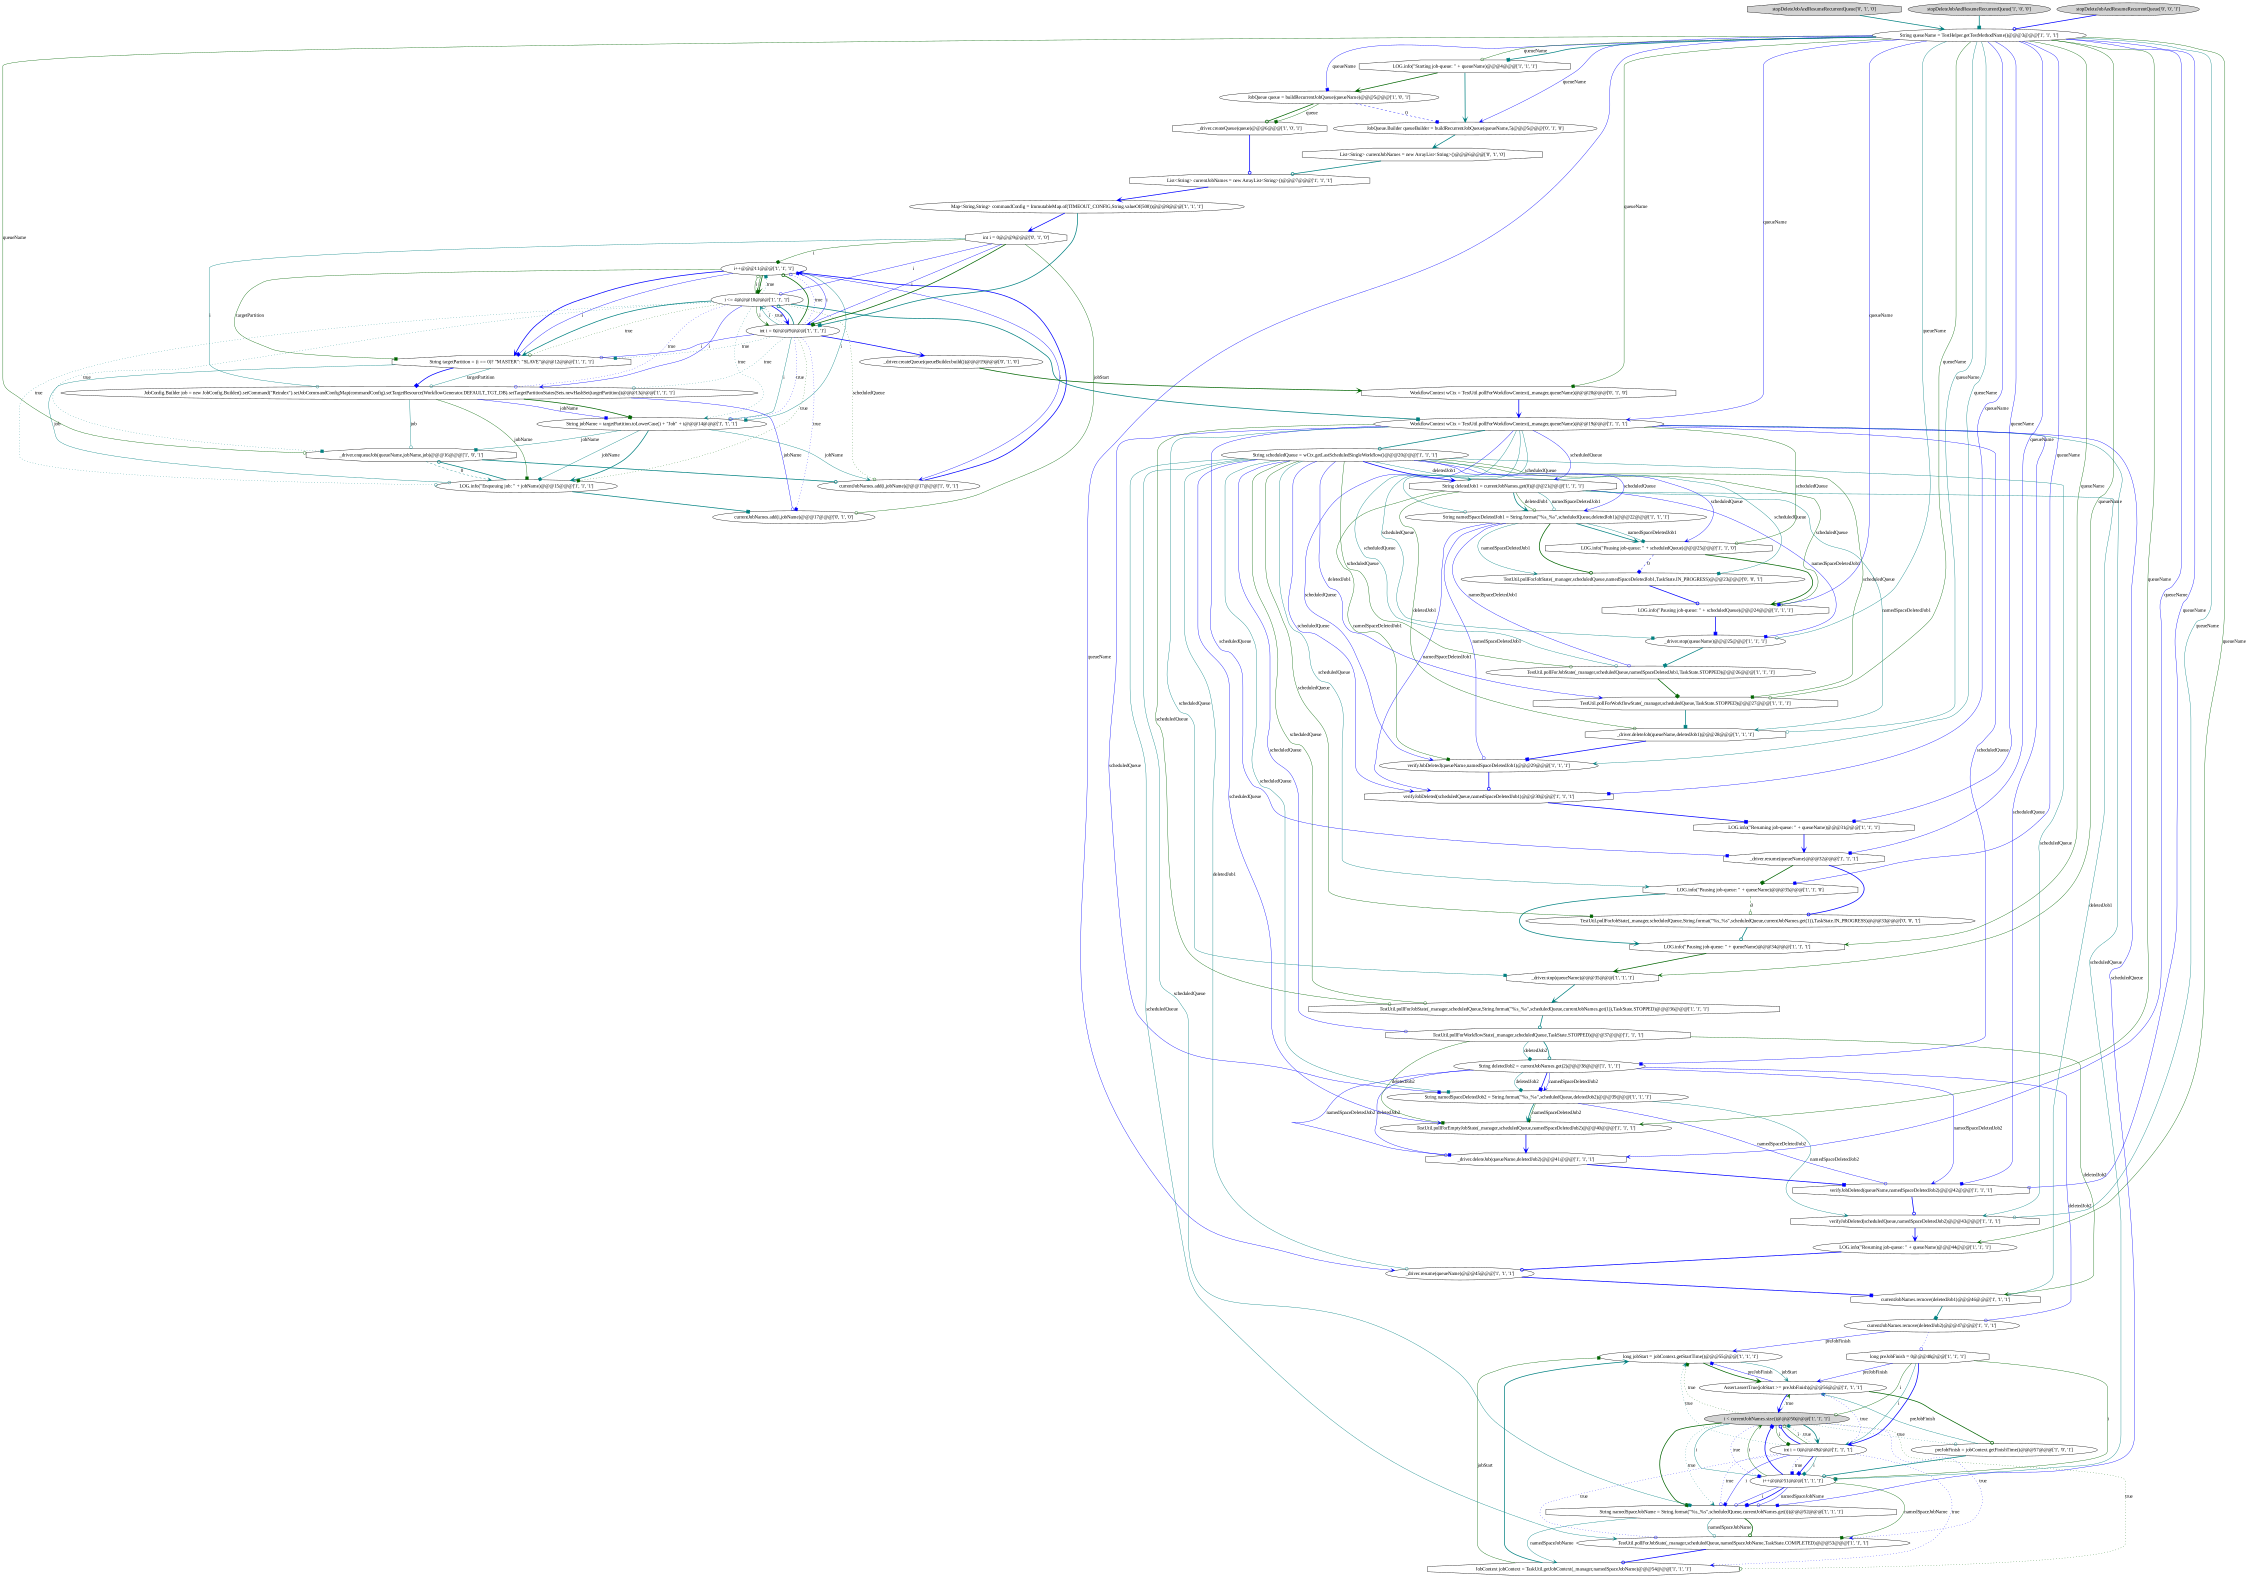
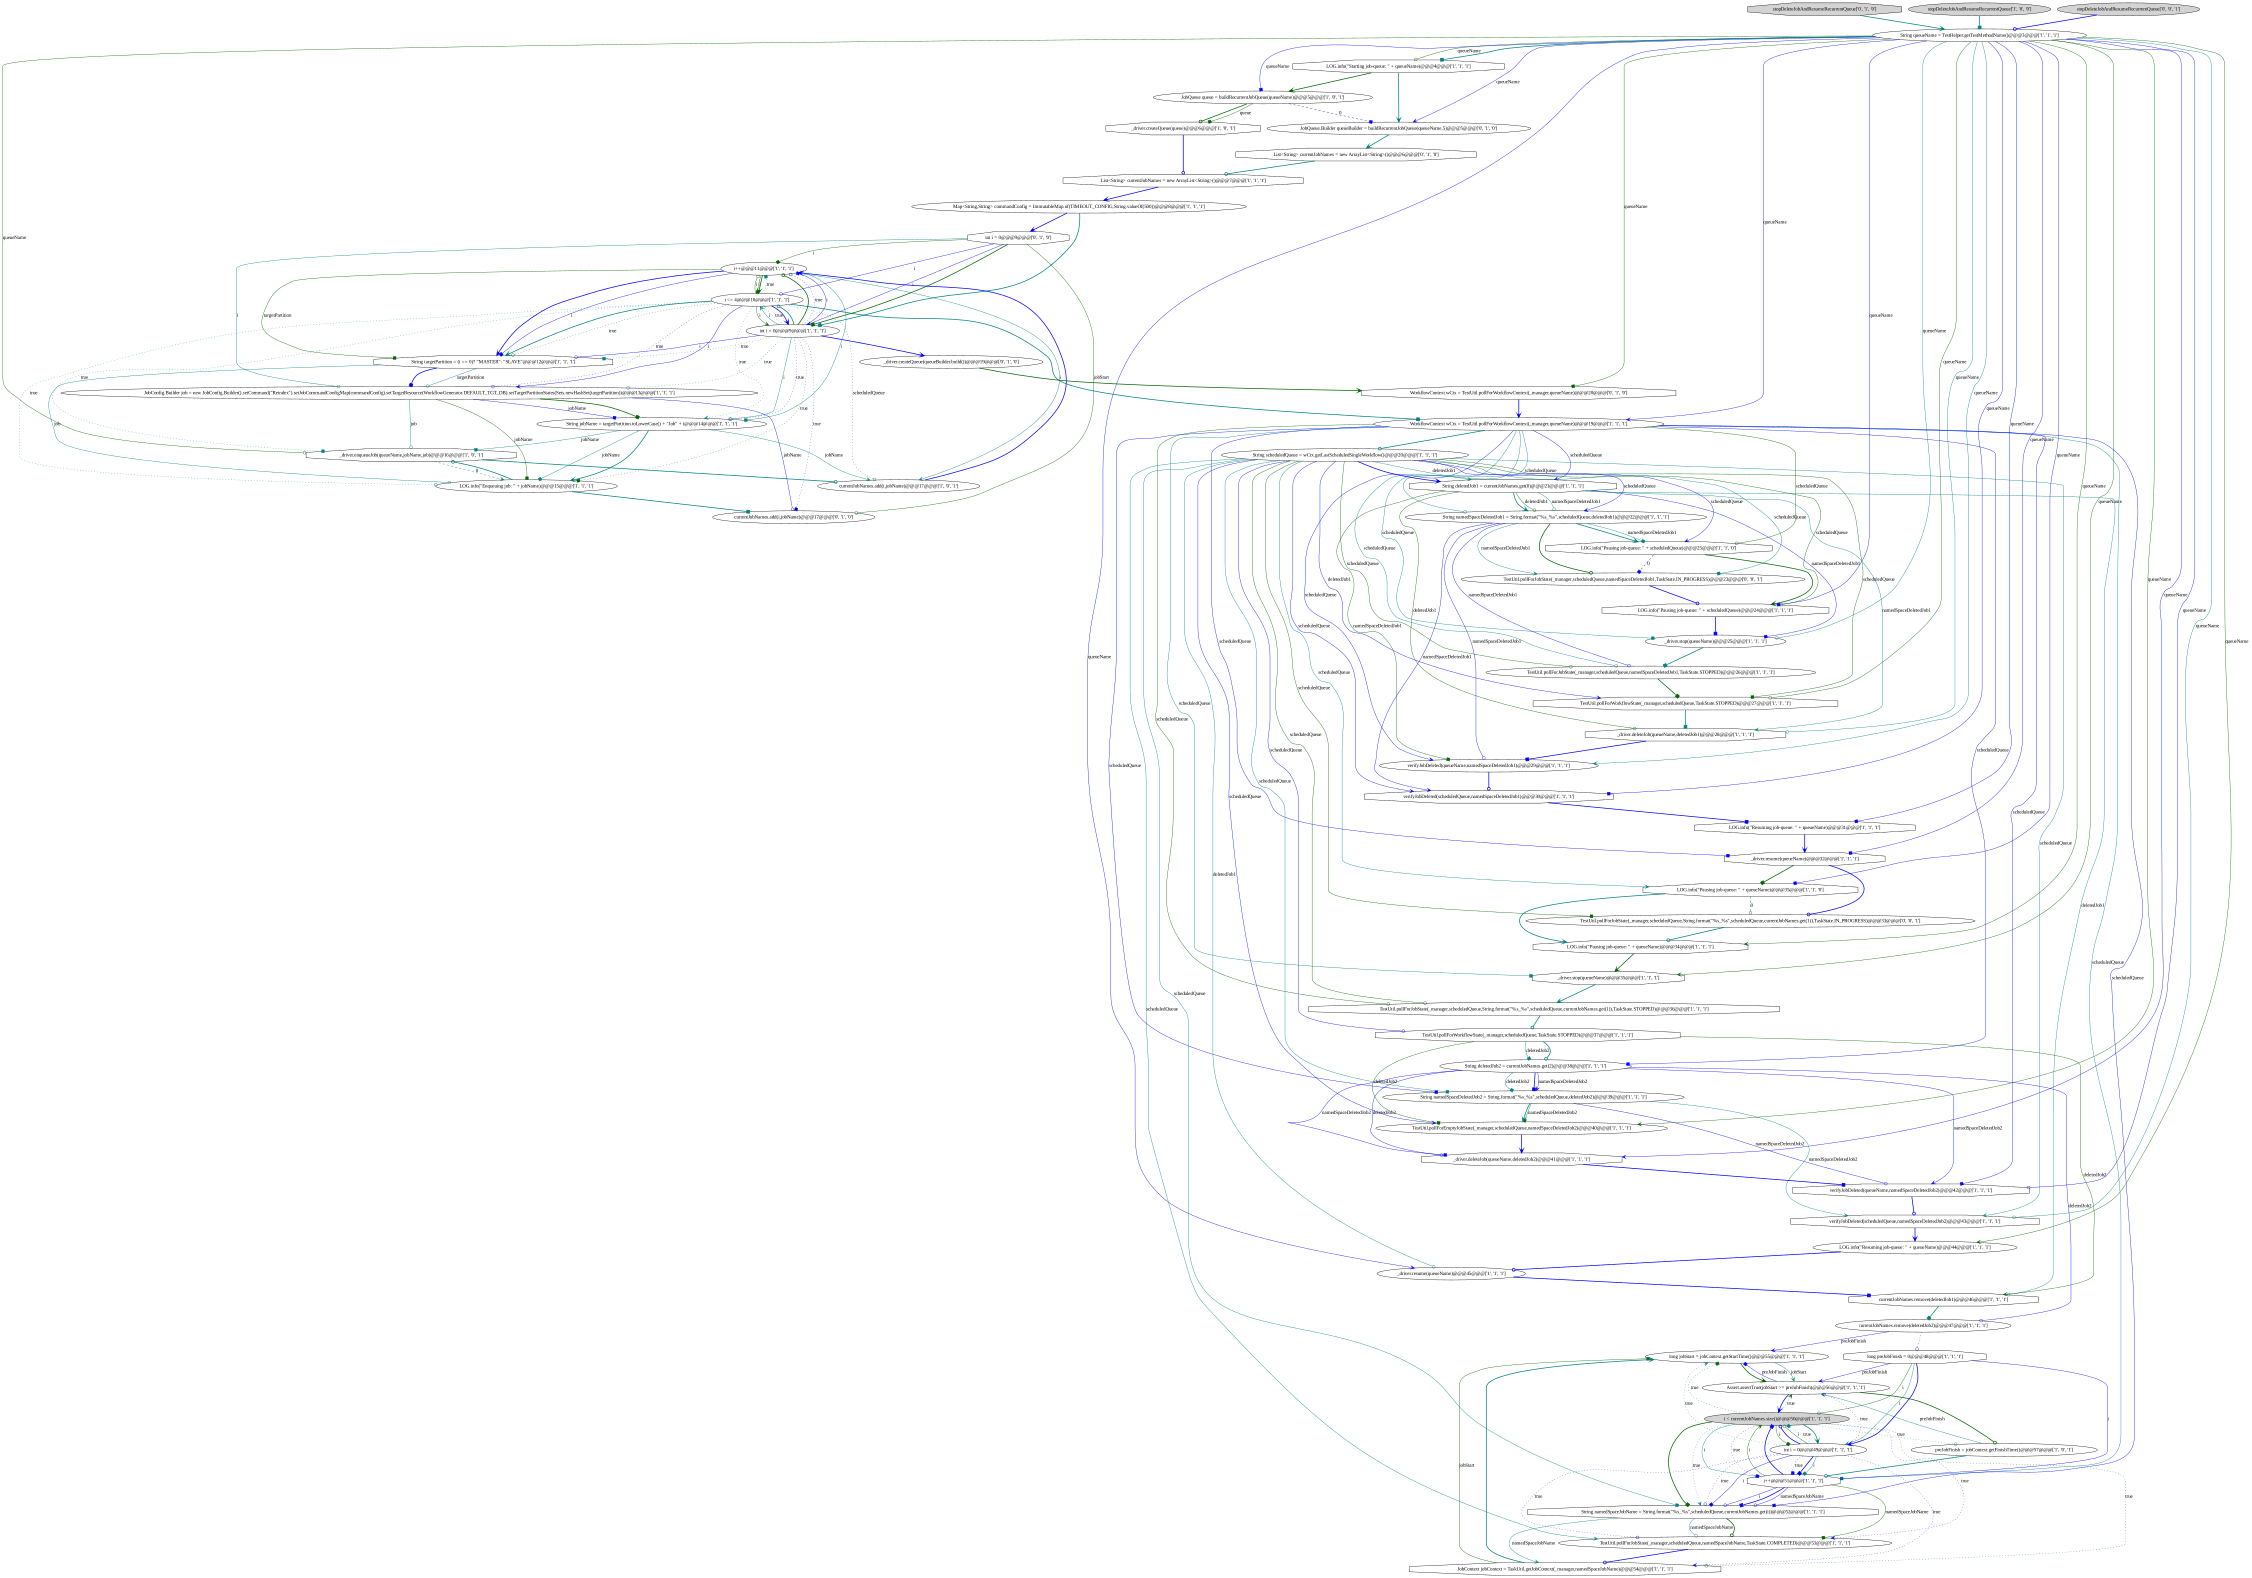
edge "i++@@@11@@@['1', '1', '1']" -> "currentJobNames.add(i,jobName)@@@17@@@['1', '0', '1']": color blue -> teal
edge "long preJobFinish = 0@@@48@@@['1', '1', '1']" -> "i++@@@51@@@['1', '1', '1']": color darkgreen -> blue
node "i++@@@51@@@['1', '1', '1']": shape ellipse -> octagon
